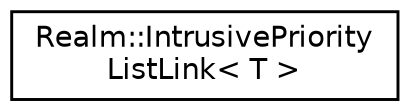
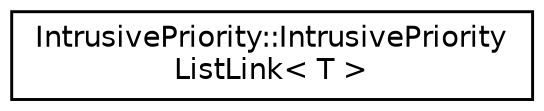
node "Realm::IntrusivePriority ListLink< T >": label "Realm::IntrusivePriority ListLink< T >" -> "IntrusivePriority::IntrusivePriority ListLink< T >"
